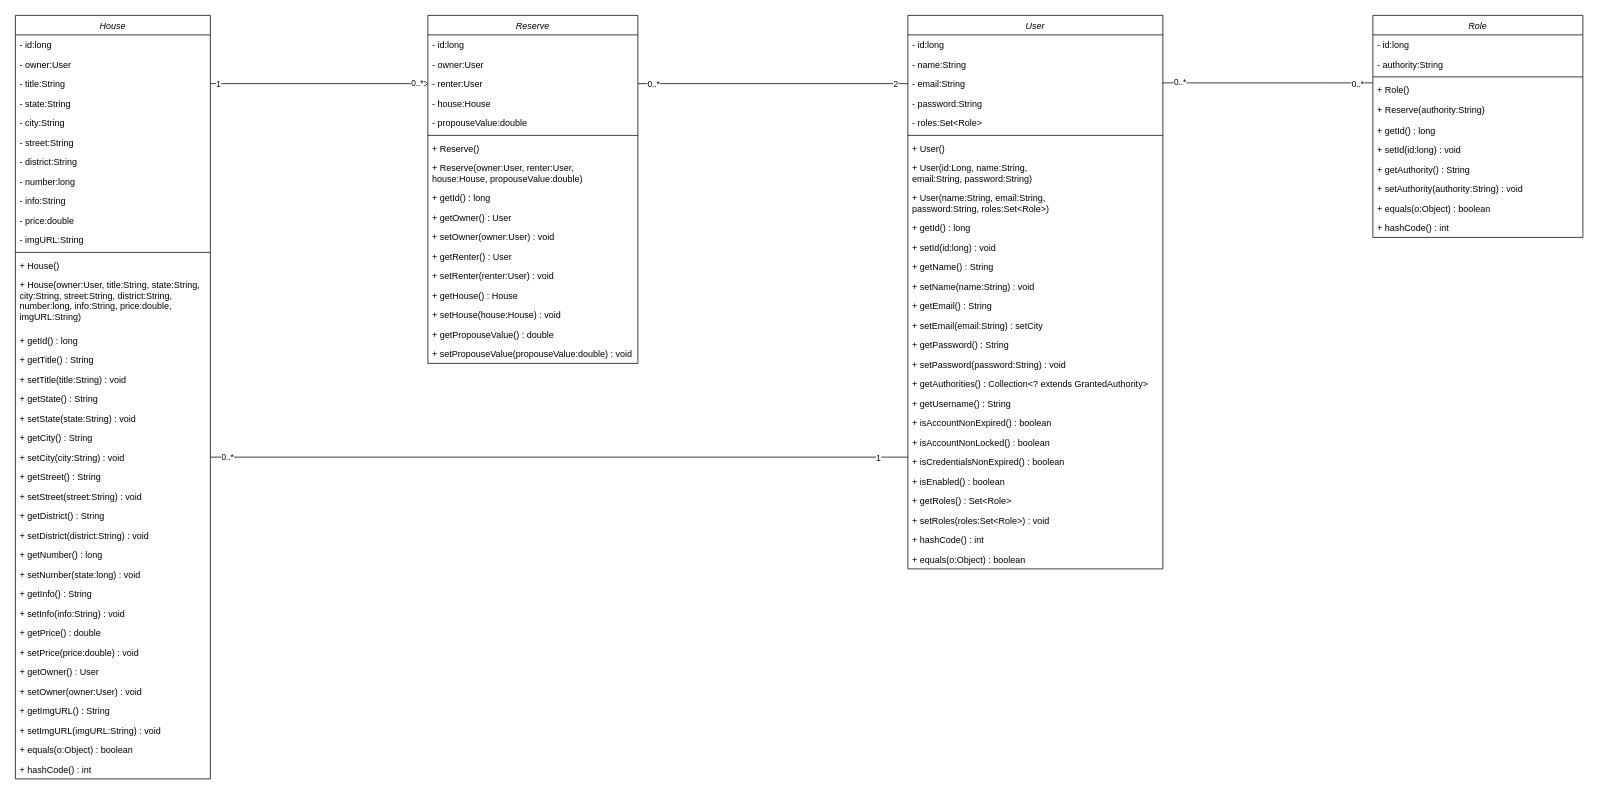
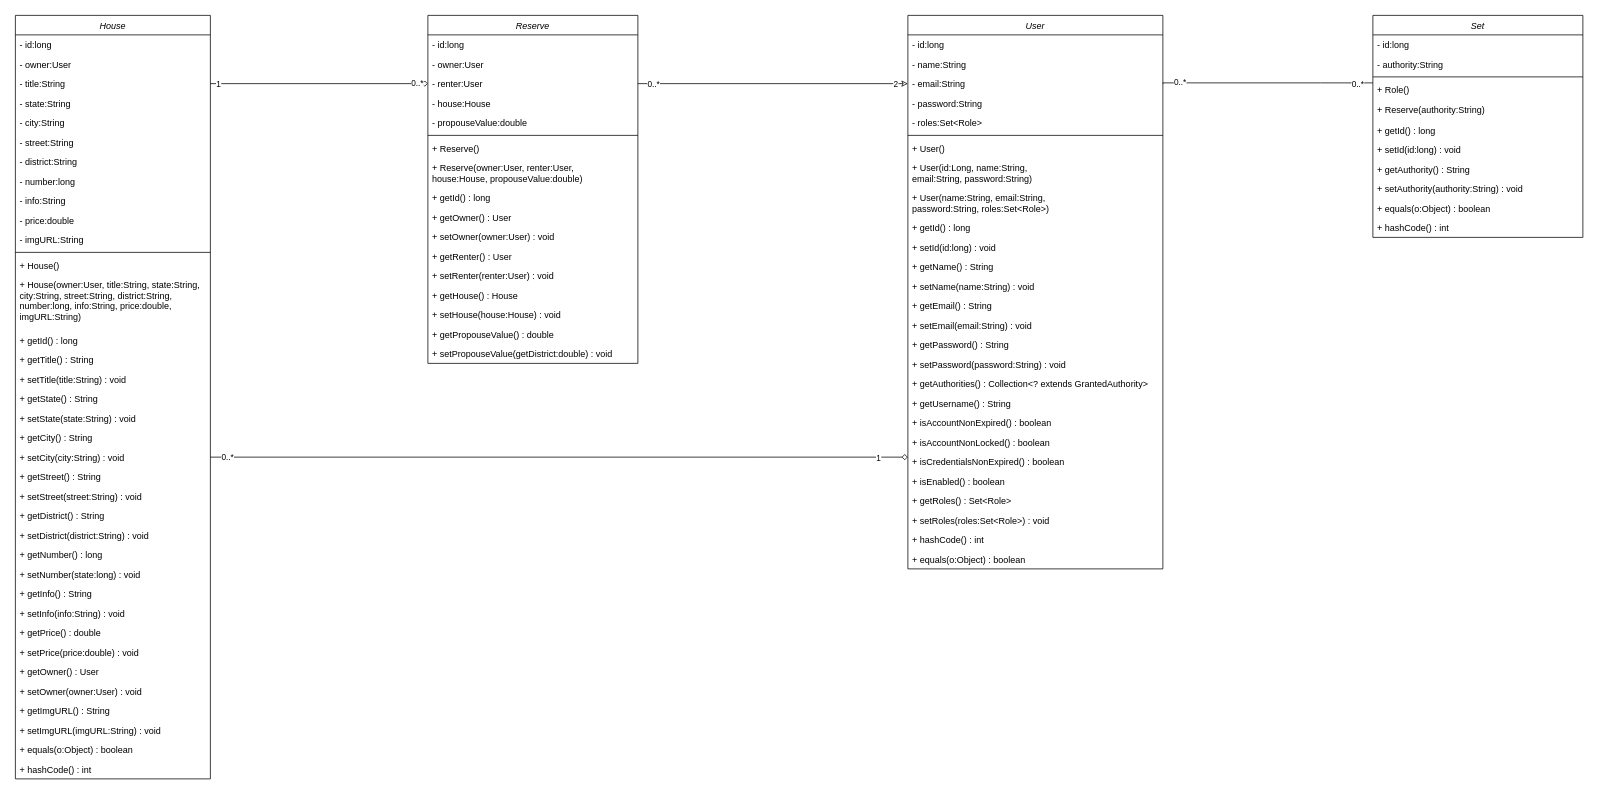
node "Role": label "Role" -> "Set"
edge "- renter:User" -- "- email:String": arrowhead none -> classic
node "+ setEmail(email:String) : setCity": label "+ setEmail(email:String) : setCity" -> "+ setEmail(email:String) : void"
node "+ setPropouseValue(propouseValue:double) : void": label "+ setPropouseValue(propouseValue:double) : void" -> "+ setPropouseValue(getDistrict:double) : void"
edge "User" -- "+ setCity(city:String) : void": arrowhead none -> diamond
